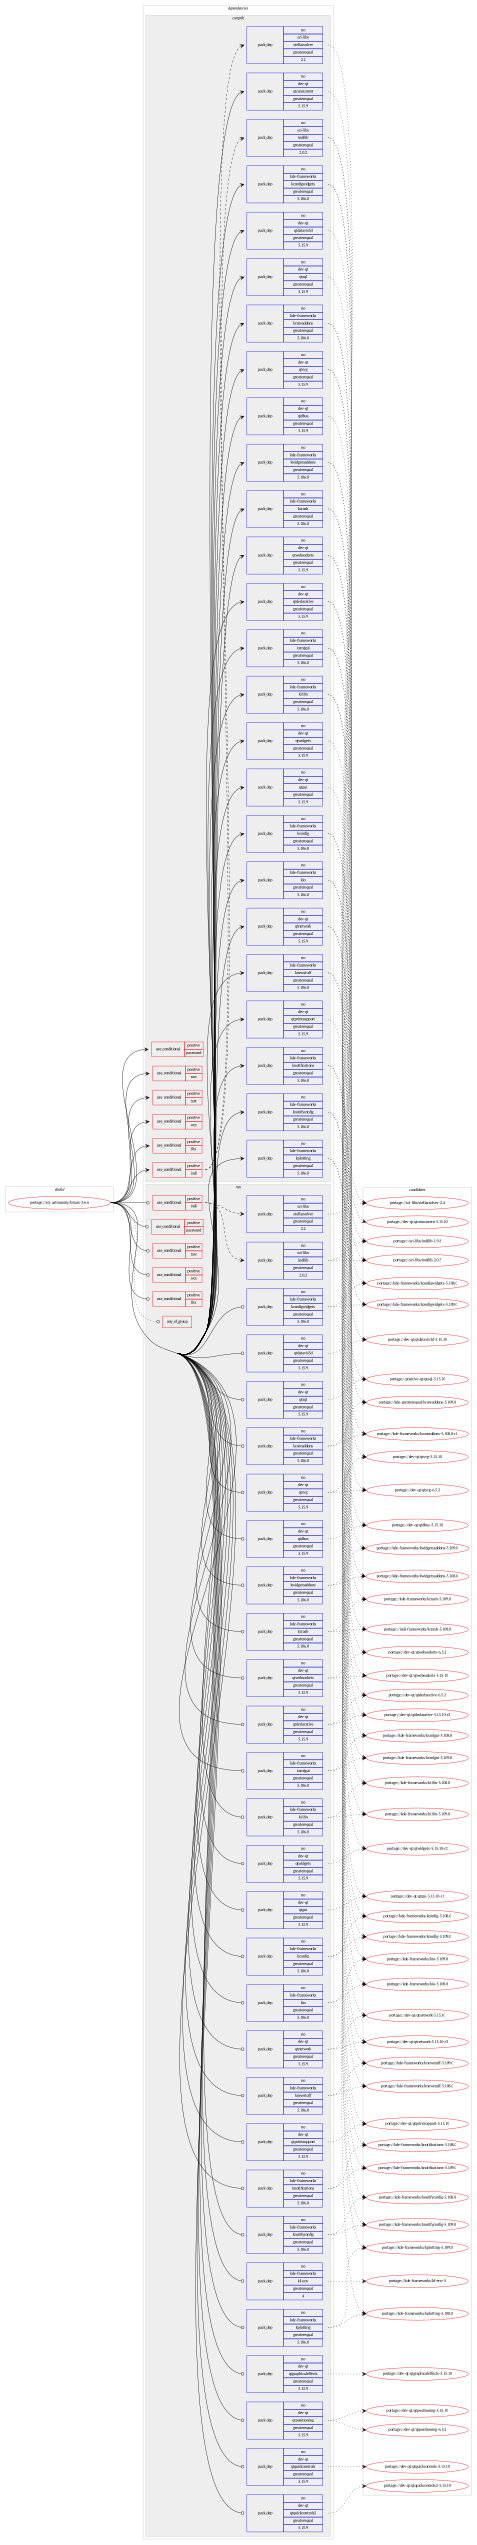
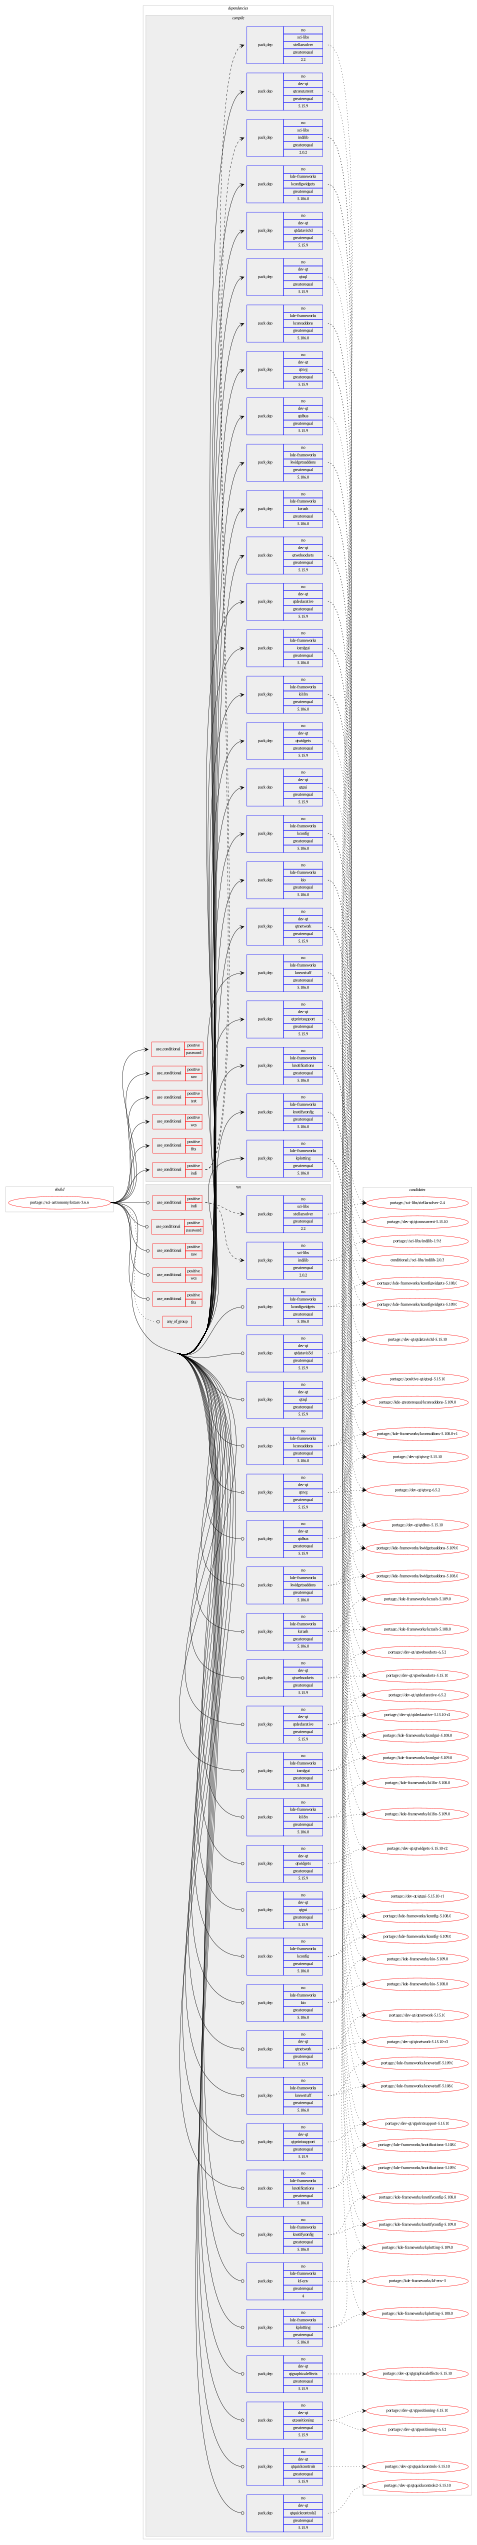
node "portage://sci-libs/indilib-2.0.3": label "portage://sci-libs/indilib-2.0.3" -> "conditional://sci-libs/indilib-2.0.3"
node "portage://indi-frameworks/kcrash-5.108.0": label "portage://indi-frameworks/kcrash-5.108.0" -> "portage://kde-frameworks/kcrash-5.108.0"
